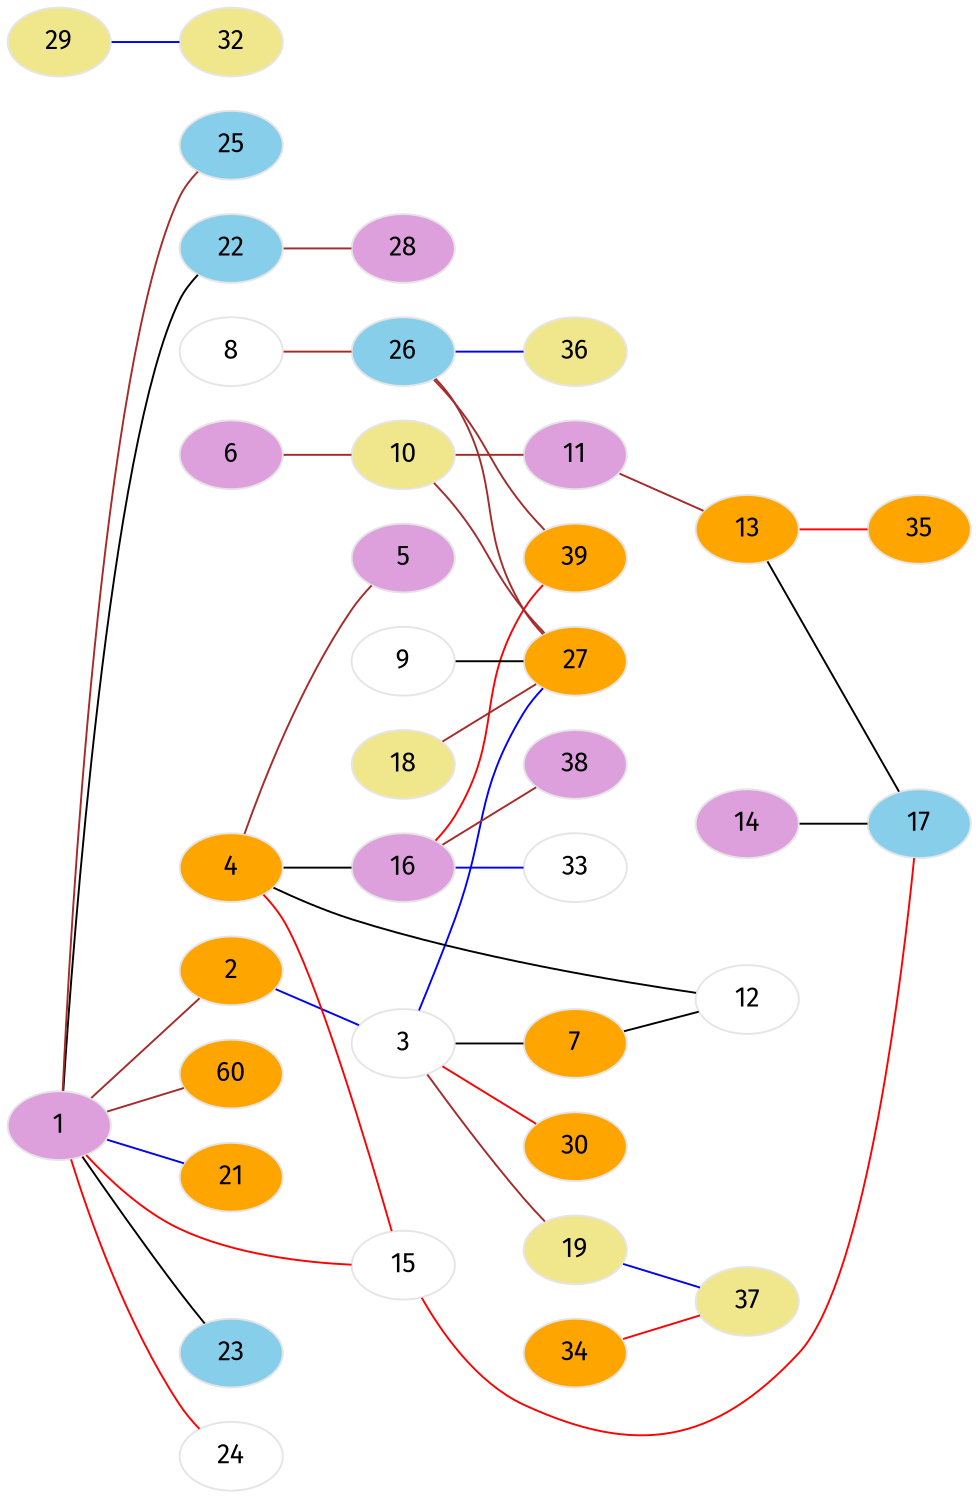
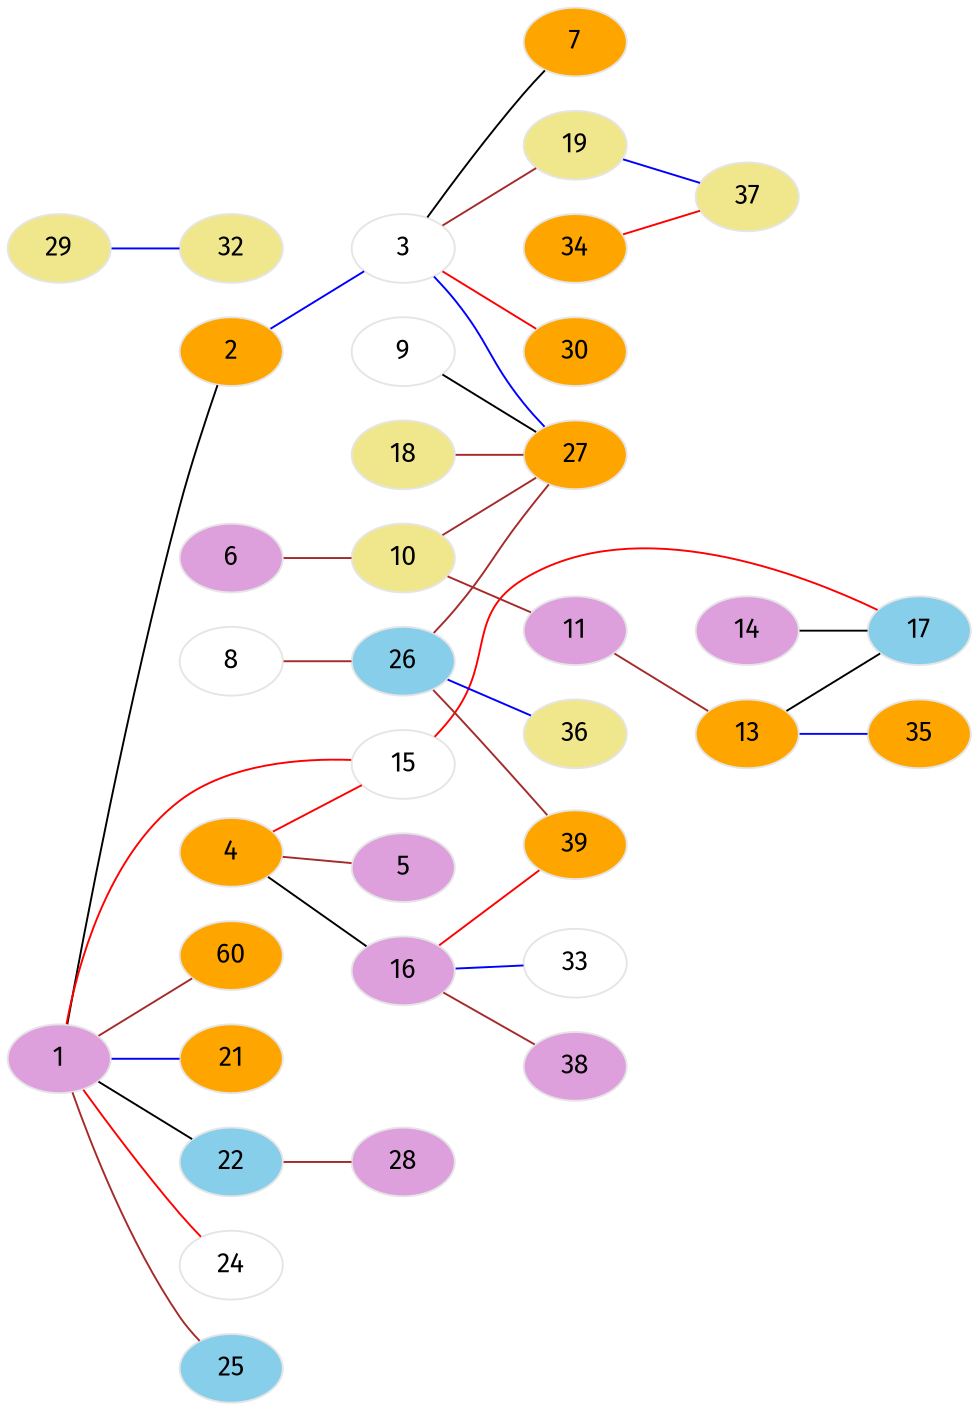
edge "13" -- "35": color red -> blue
node "12": removed
edge "2" -- "1": color brown -> black
node "23": removed
